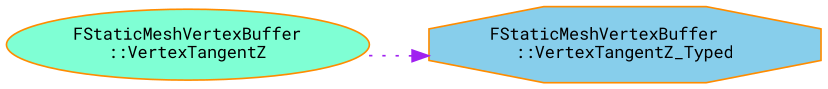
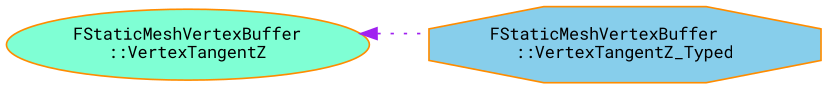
edge "FStaticMeshVertexBuffer ::VertexTangentZ" -> "FStaticMeshVertexBuffer ::VertexTangentZ_Typed": reversed
